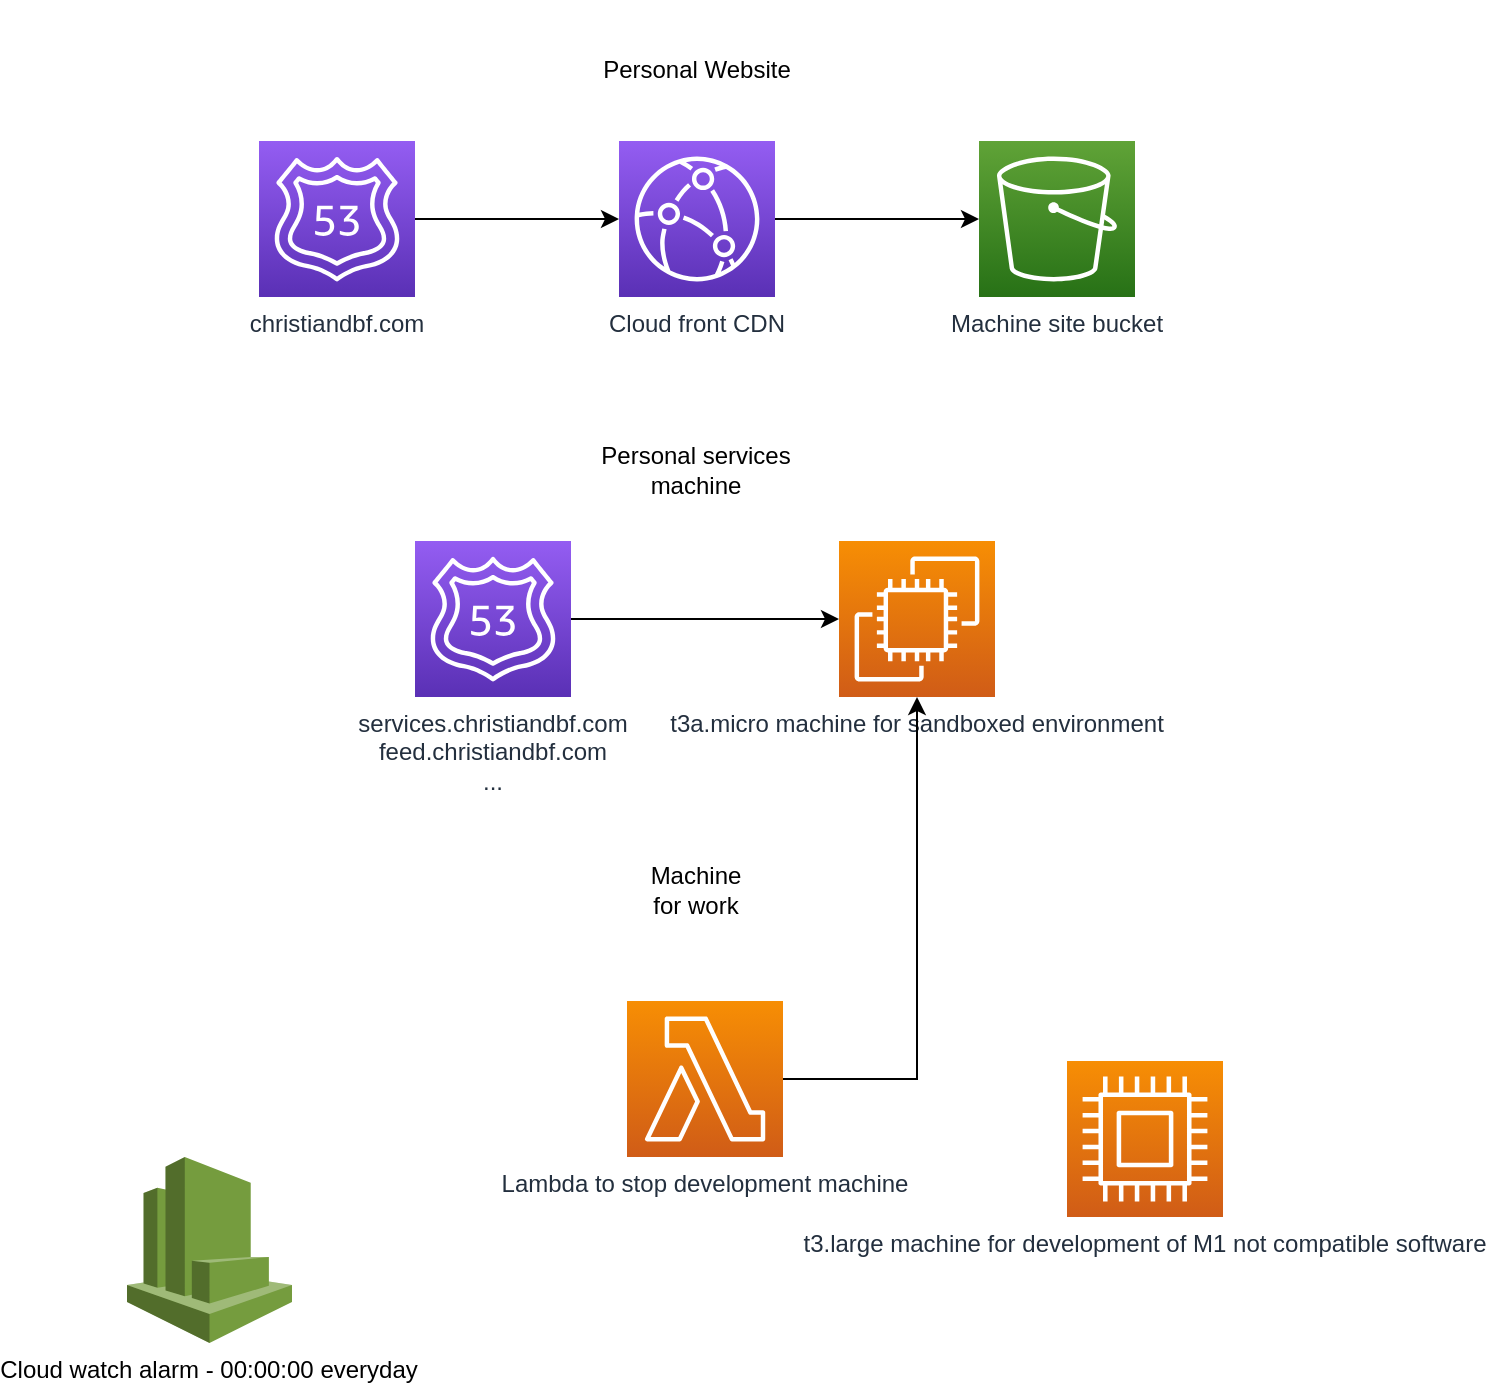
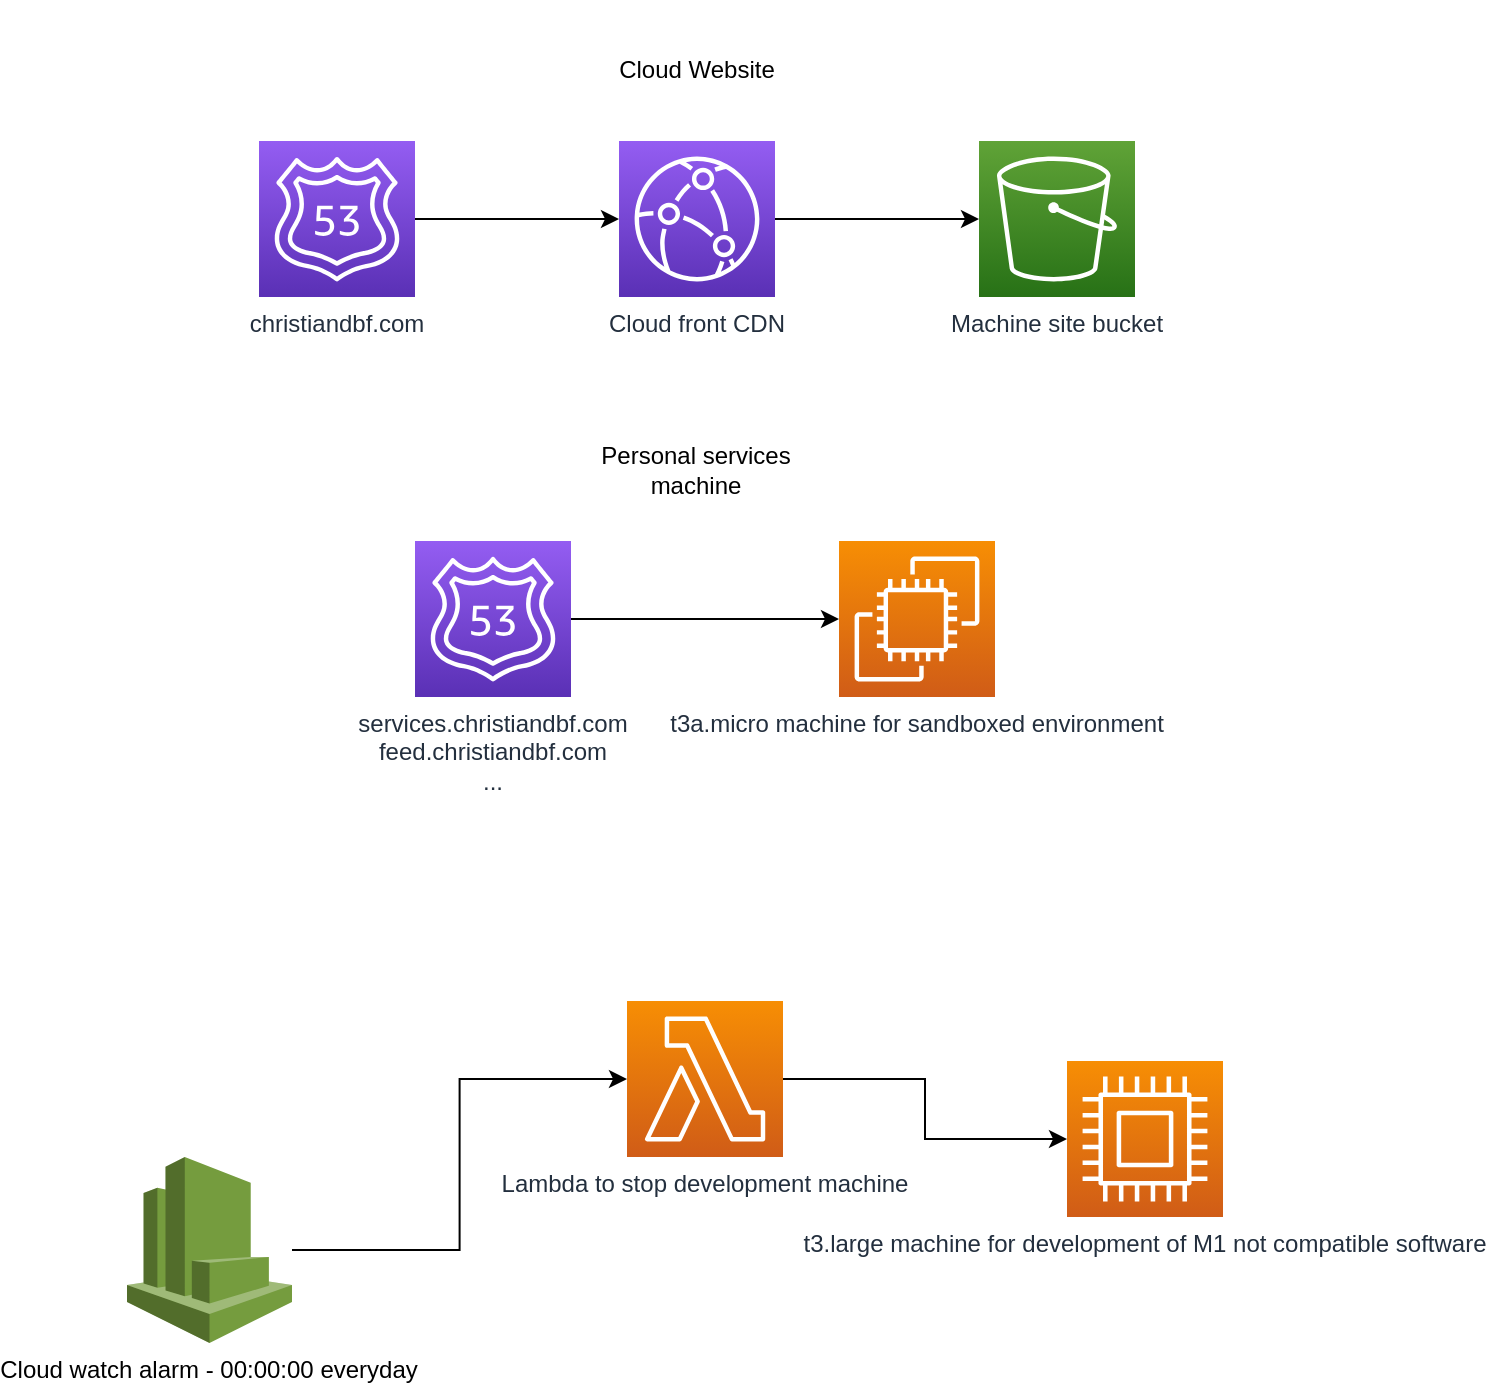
node "Personal Website": label "Personal Website" -> "Cloud Website"
node "Machine for work": removed
edge "Lambda to stop development machine" -> "t3a.micro machine for sandboxed environment": now "Lambda to stop development machine" -> "t3.large machine for development of M1 not compatible software"
edge "Cloud watch alarm - 00:00:00 everyday" -> "Lambda to stop development machine": added
